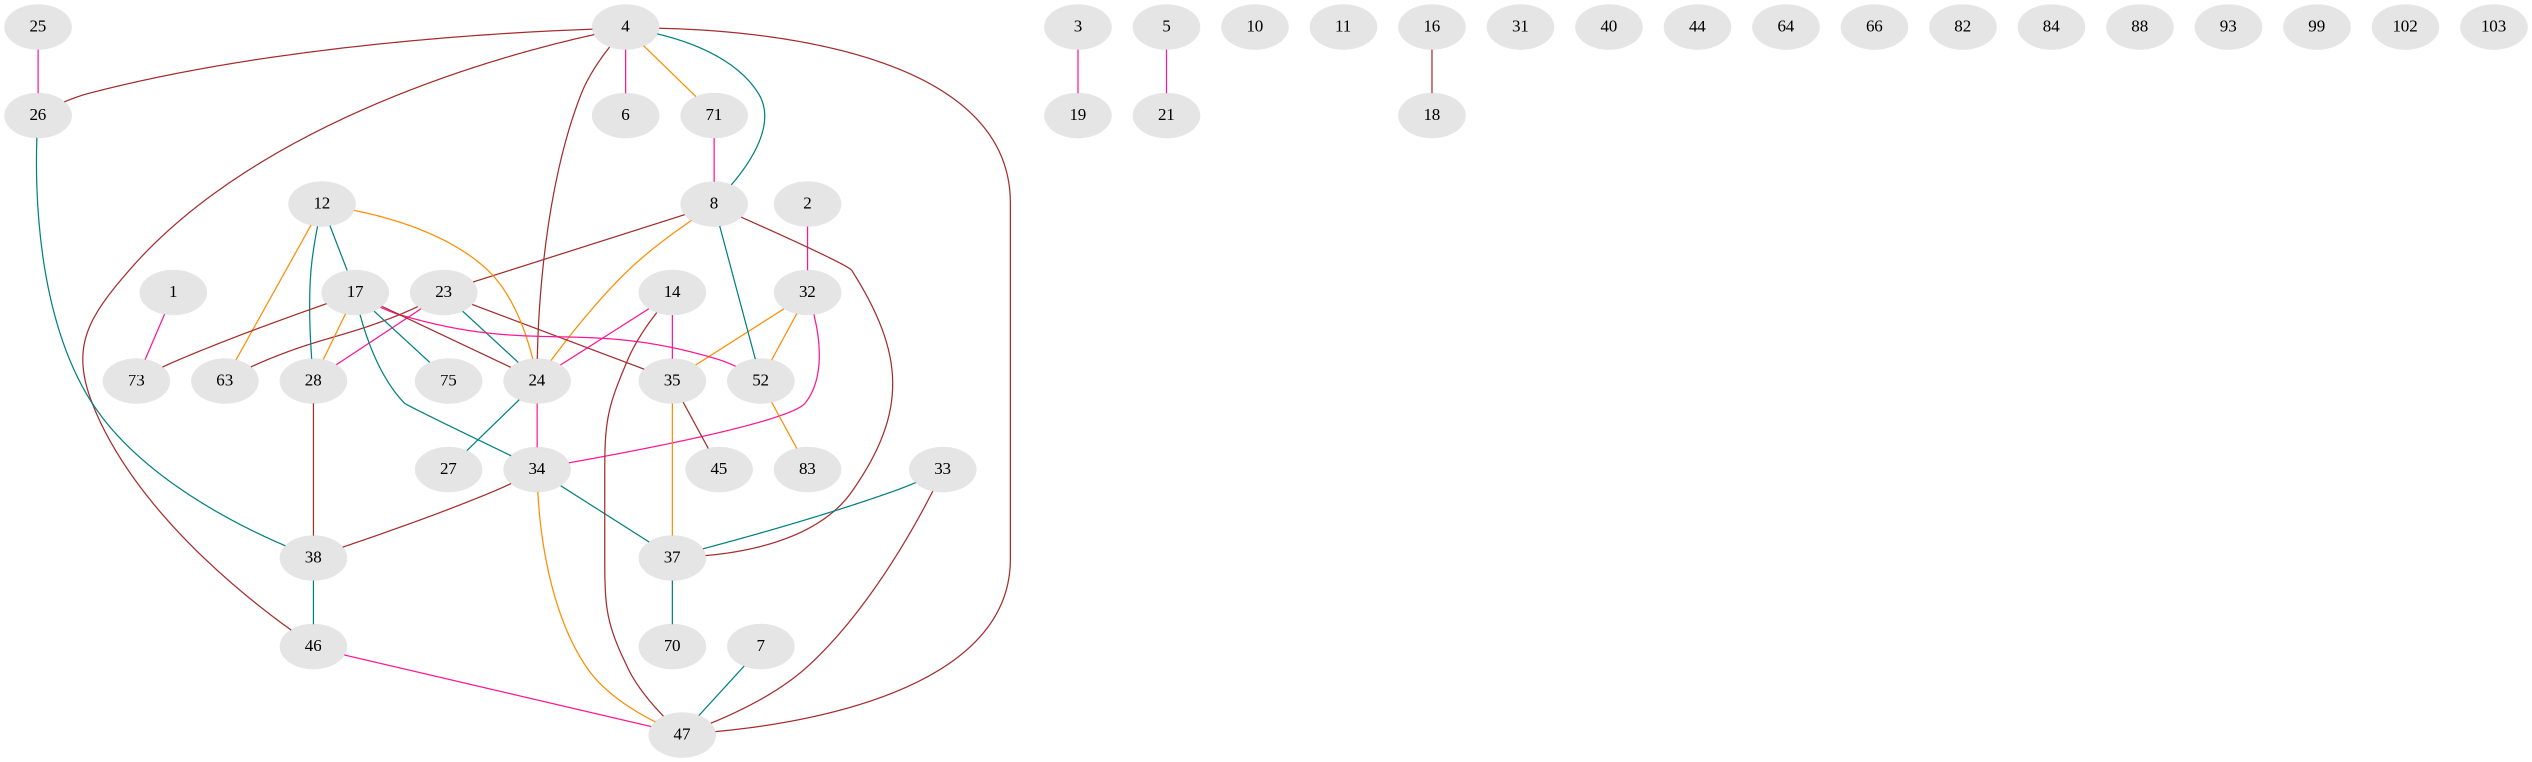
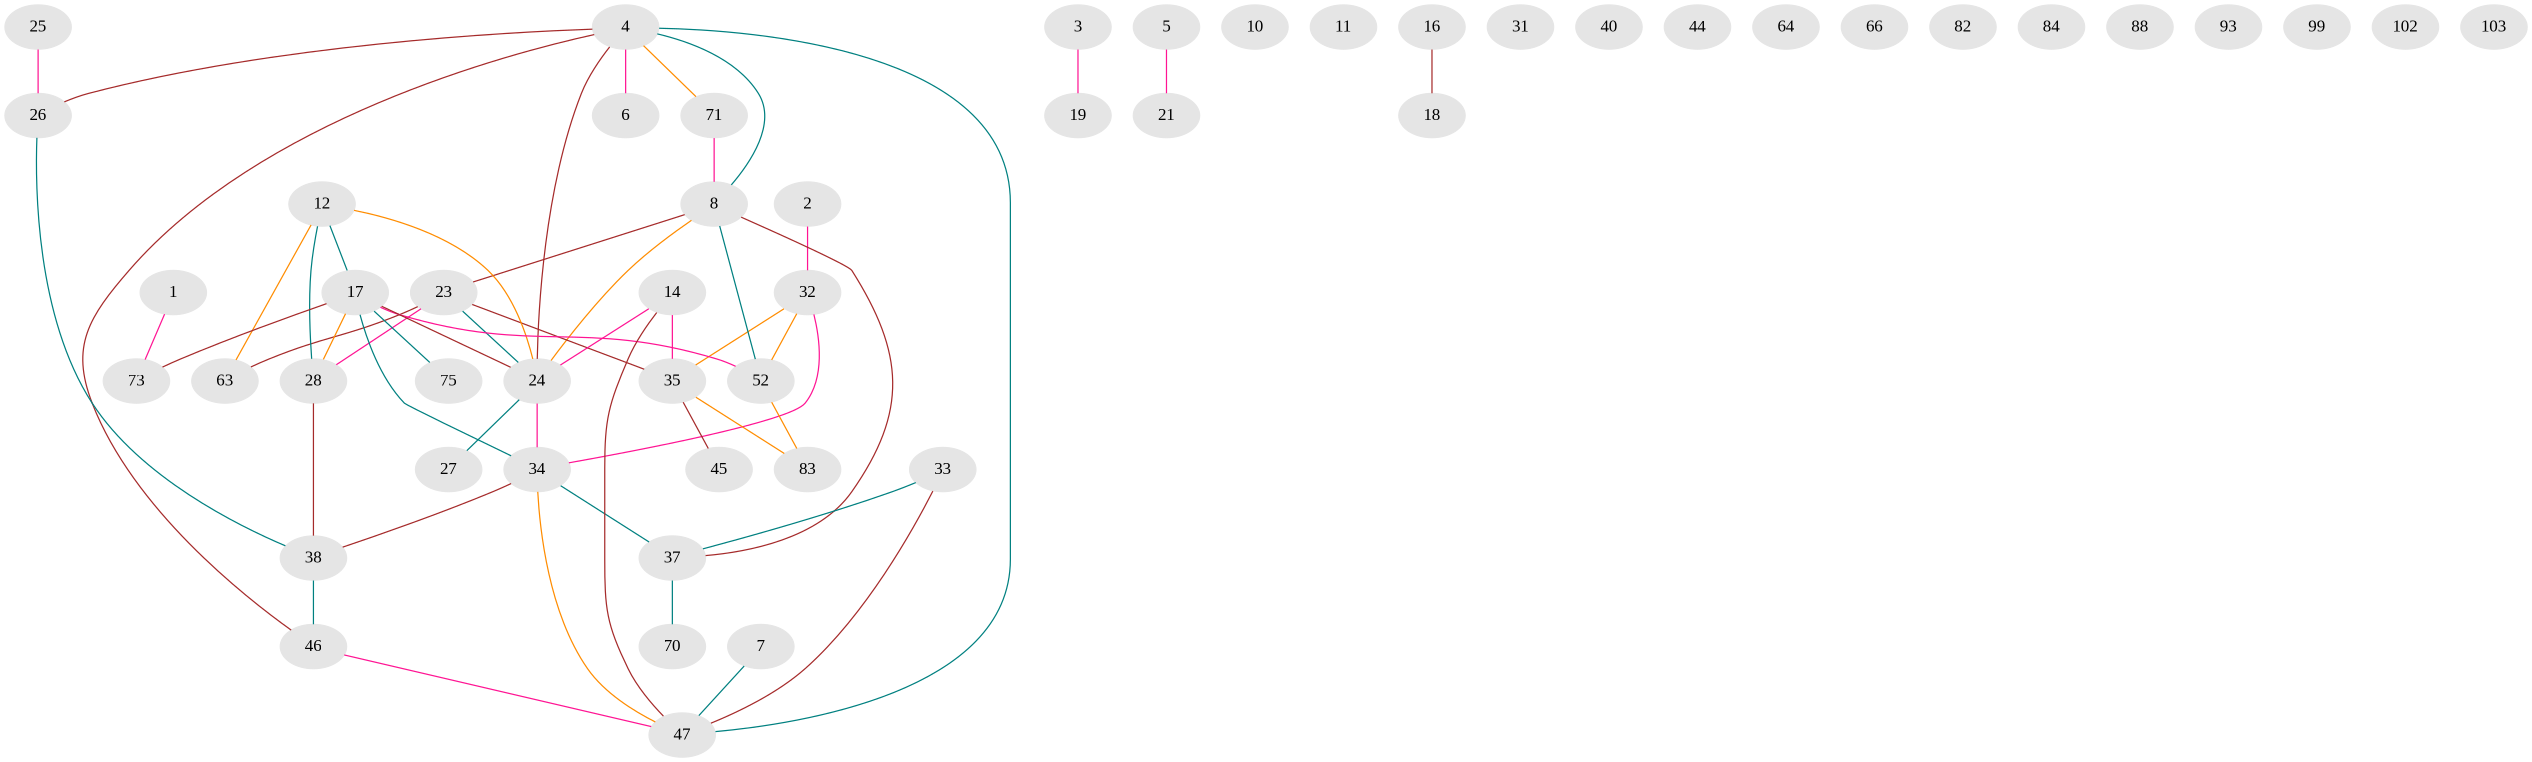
edge "4" -- "47": color brown -> teal
edge "35" -- "37": now "35" -- "83"
